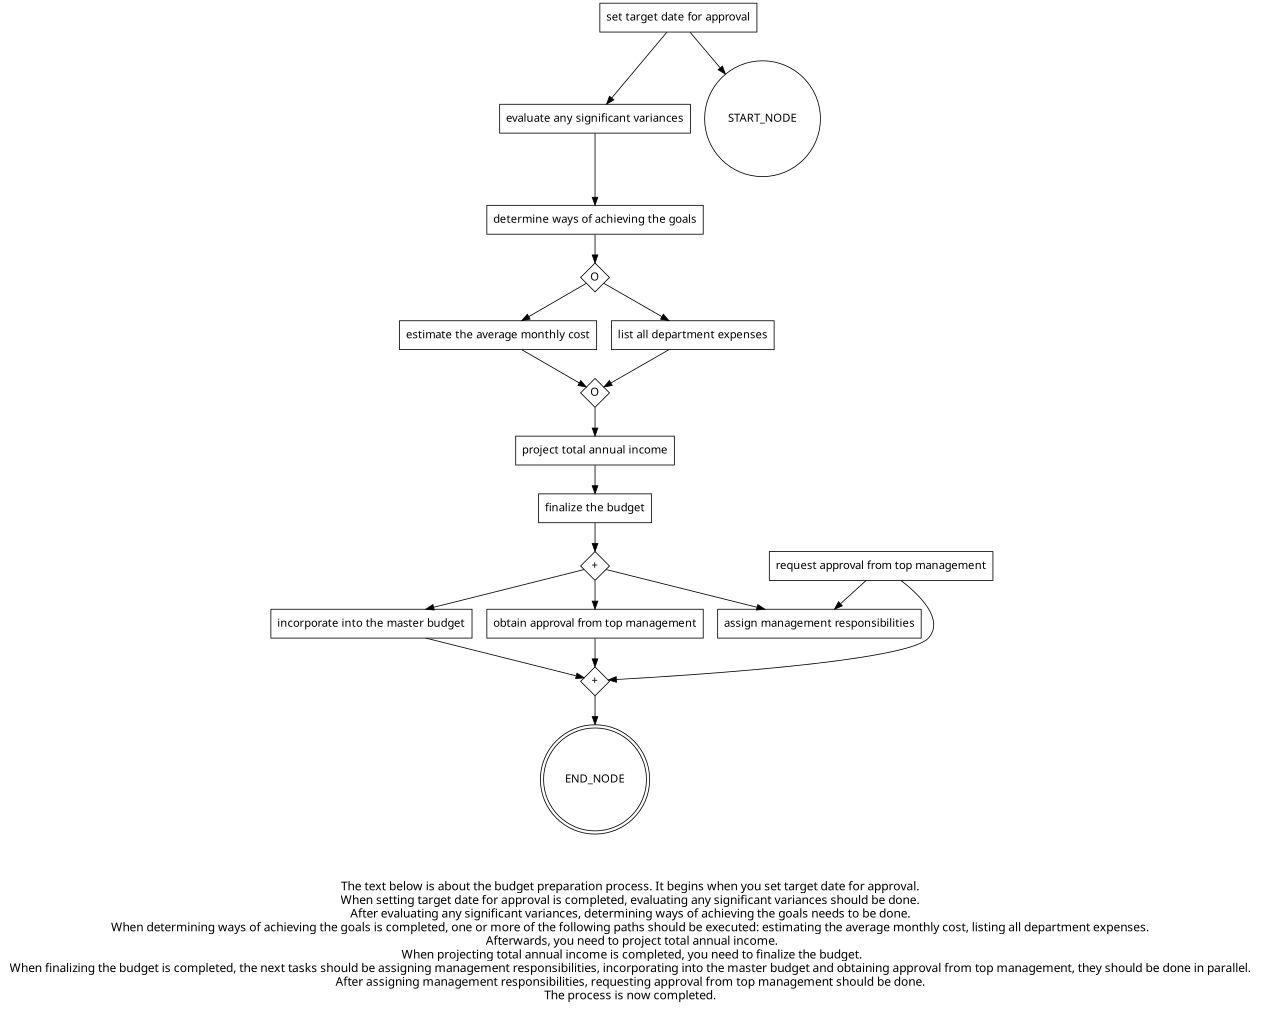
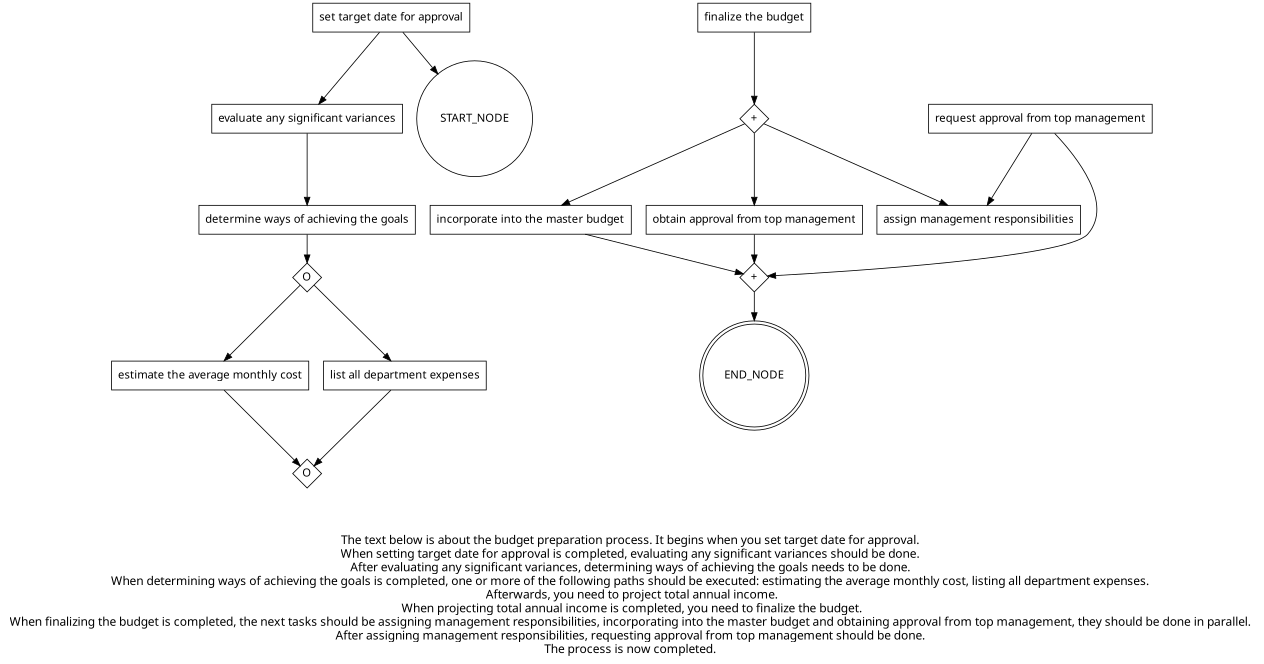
node "project total annual income": removed
